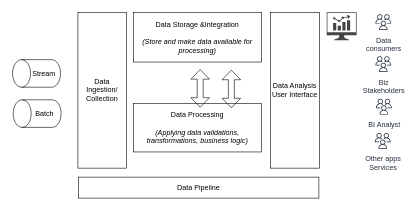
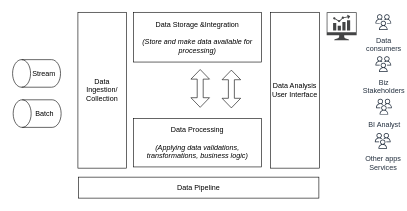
node "Data Processing (Applying data validations, transformations, business logic)": moved (197, 128) -> (197, 143)
